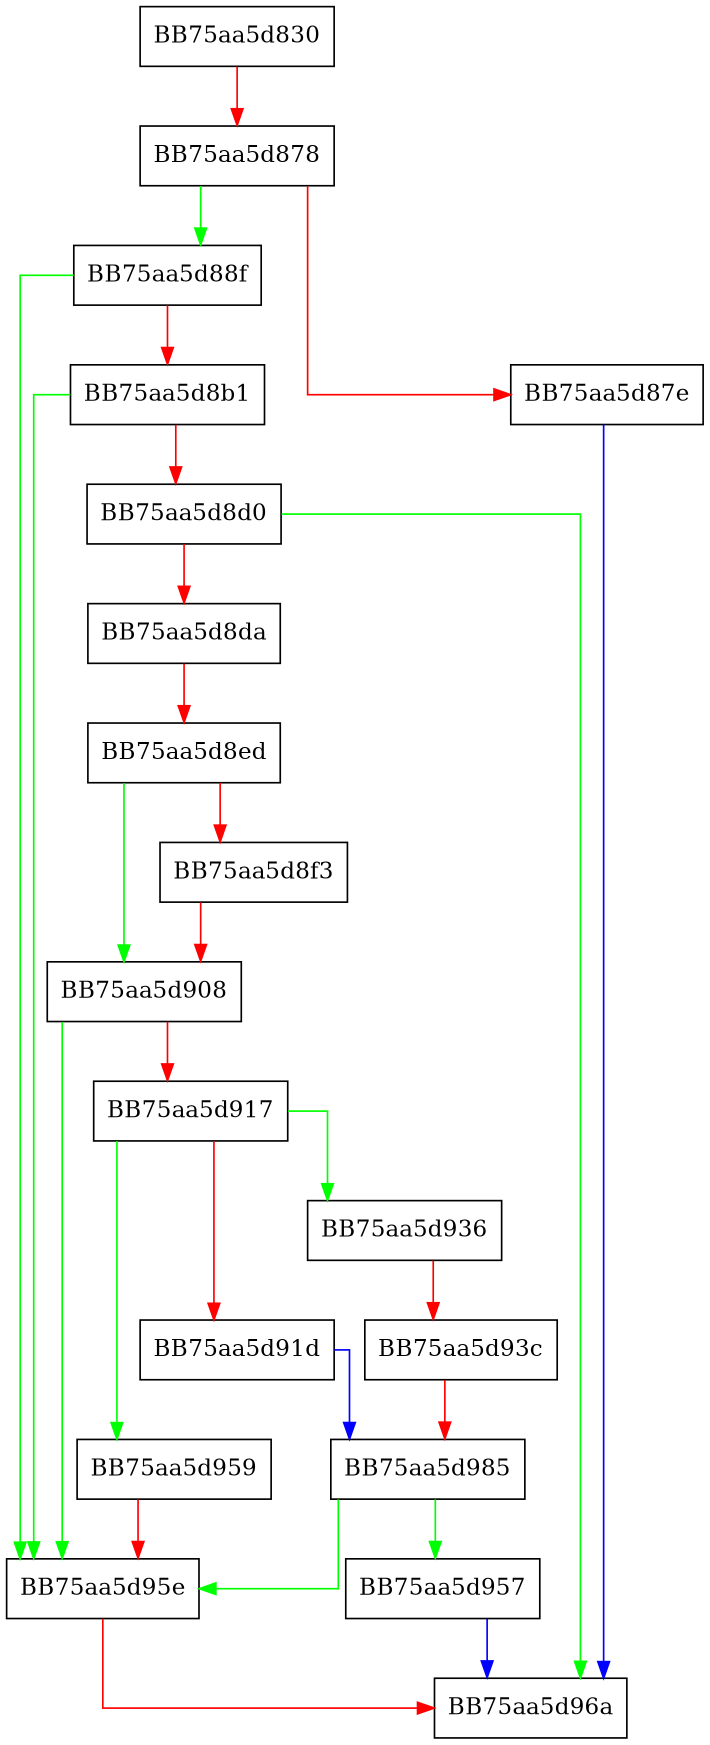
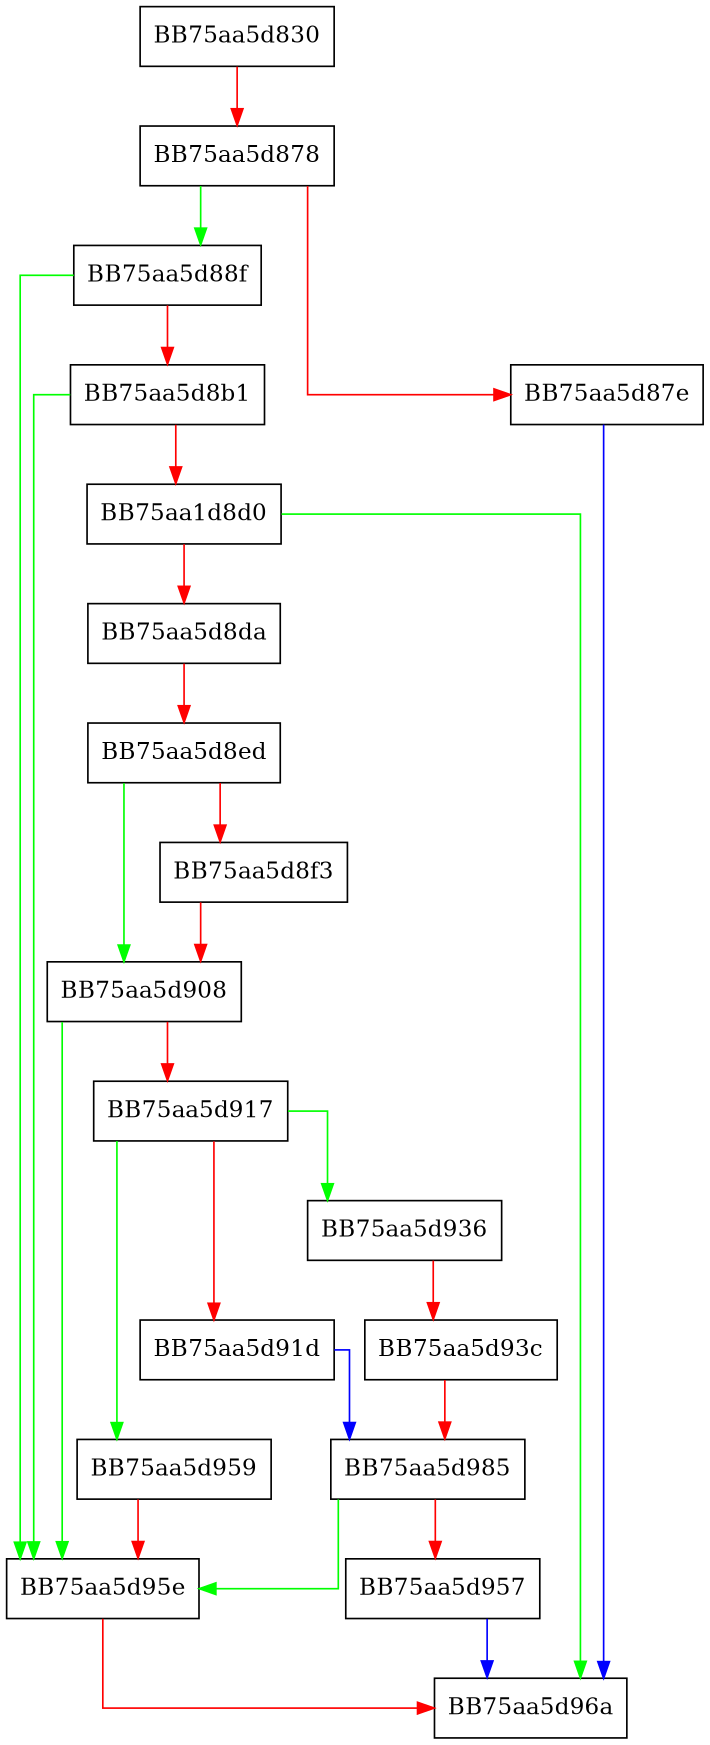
node "BB75aa5d8d0": label "BB75aa5d8d0" -> "BB75aa1d8d0"
edge "BB75aa5d985" -> "BB75aa5d957": color green -> red
